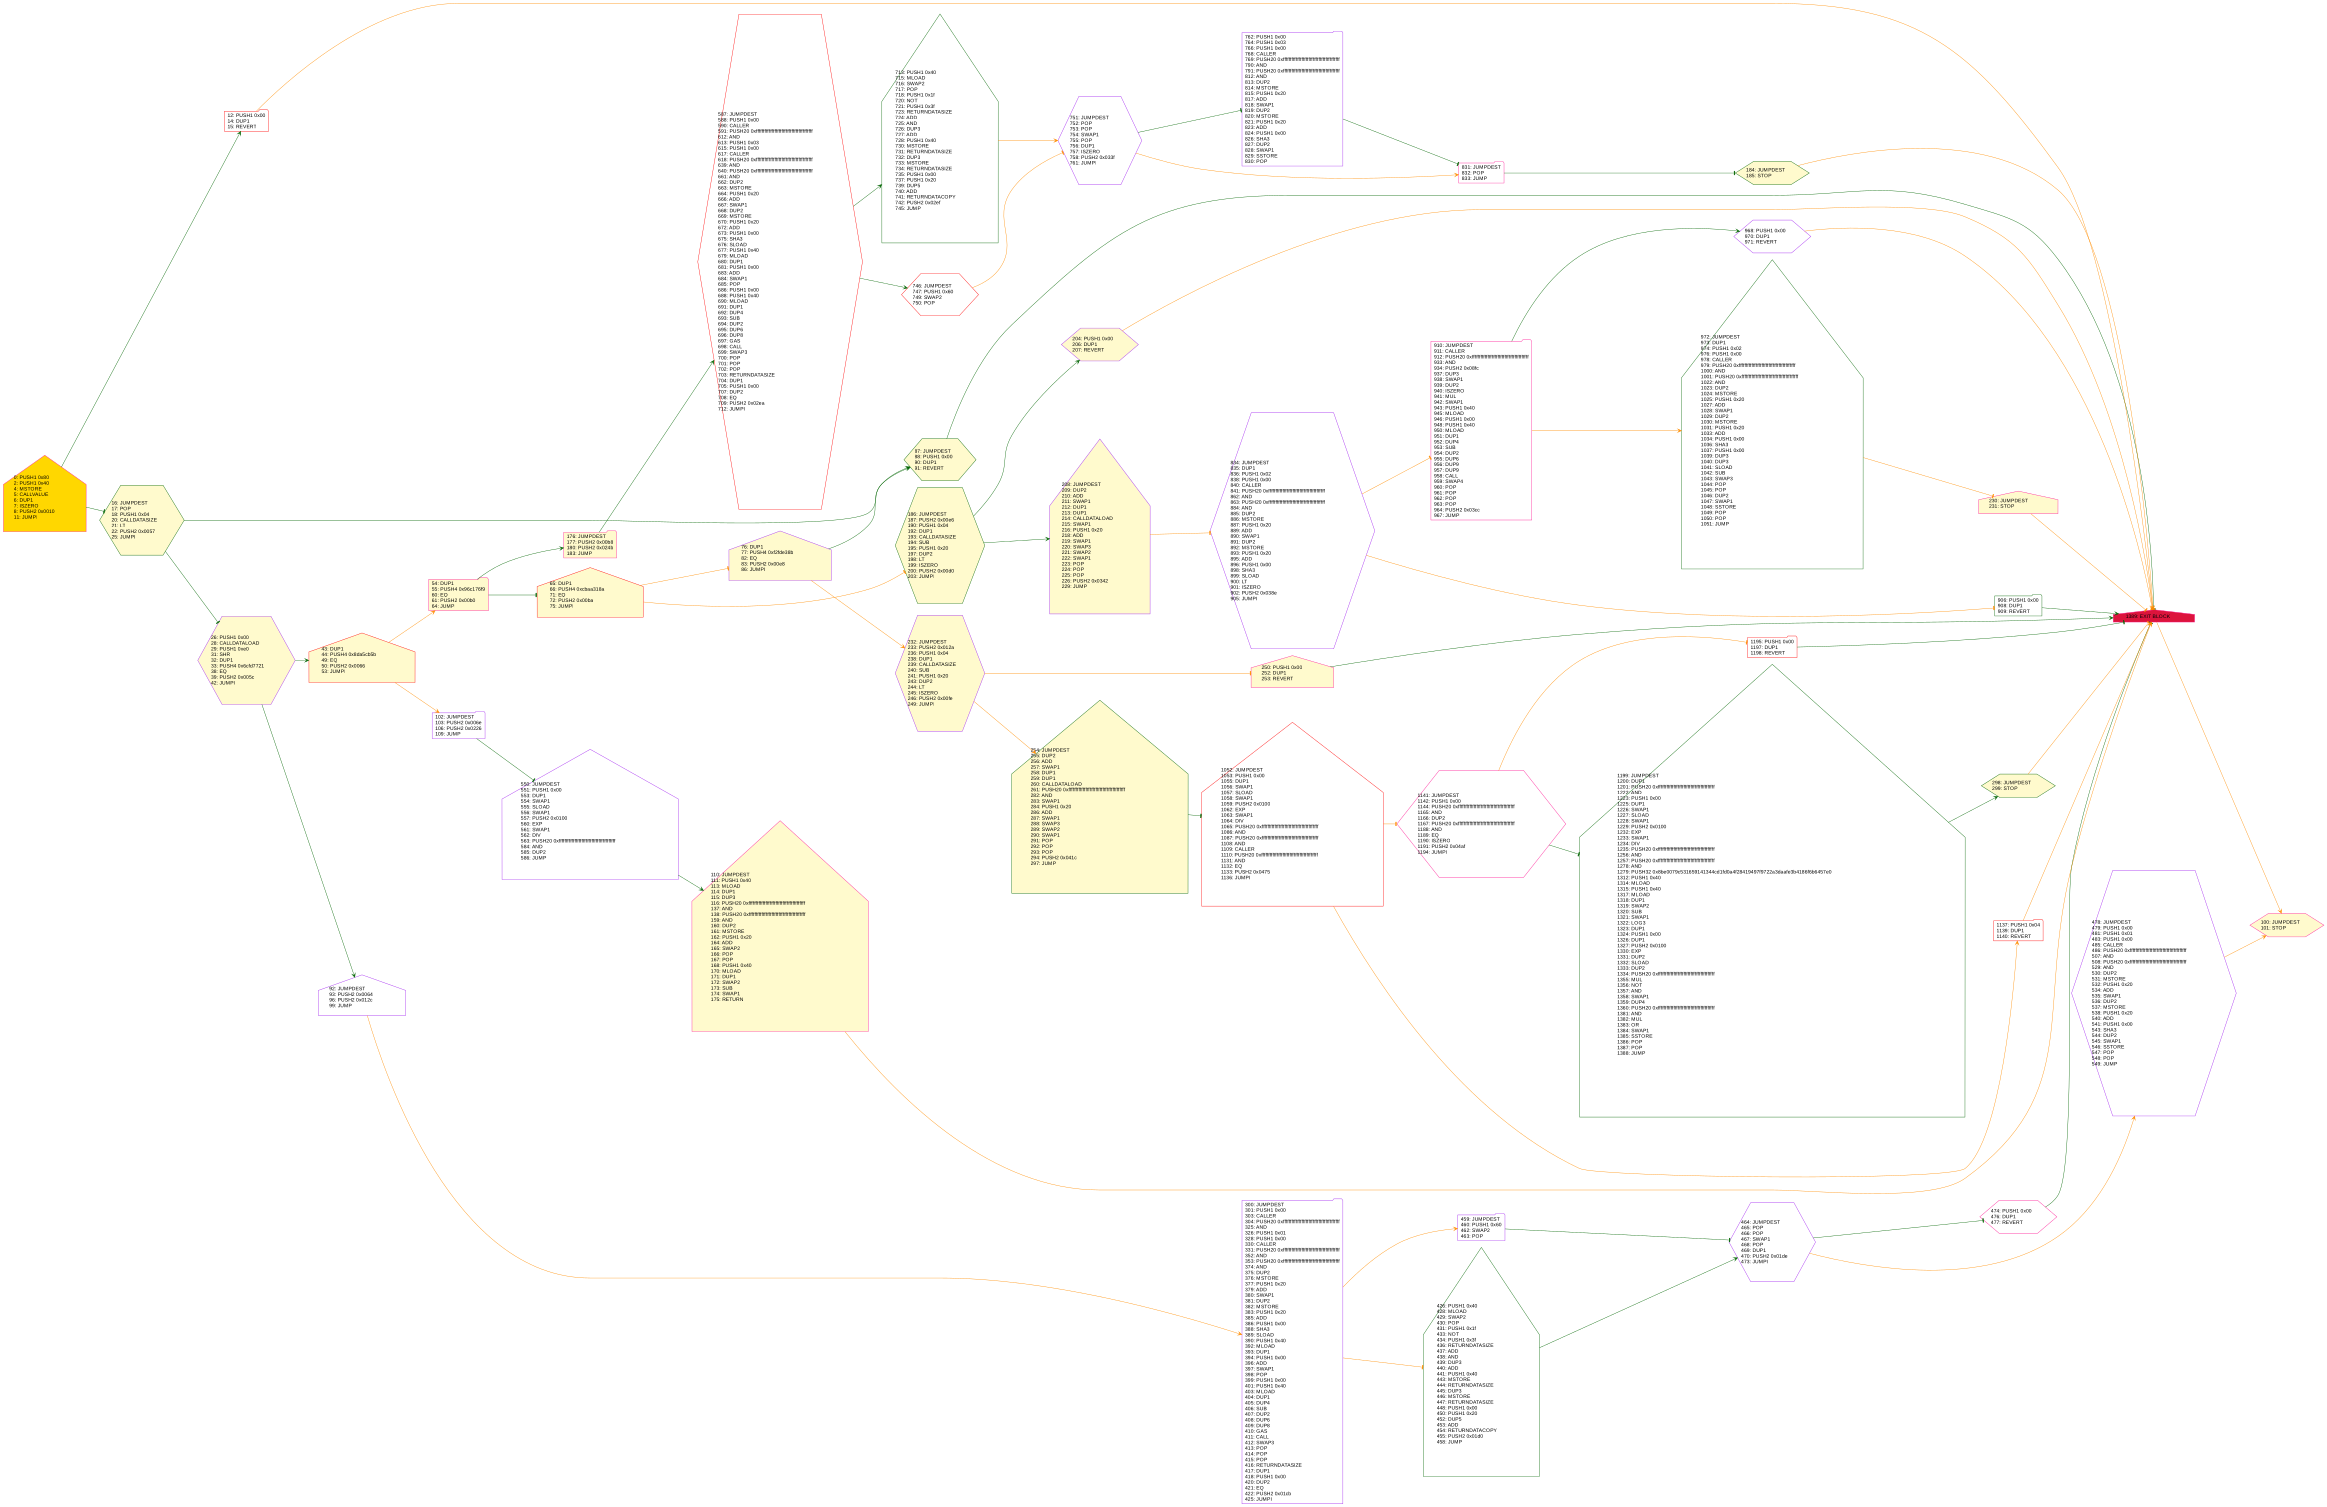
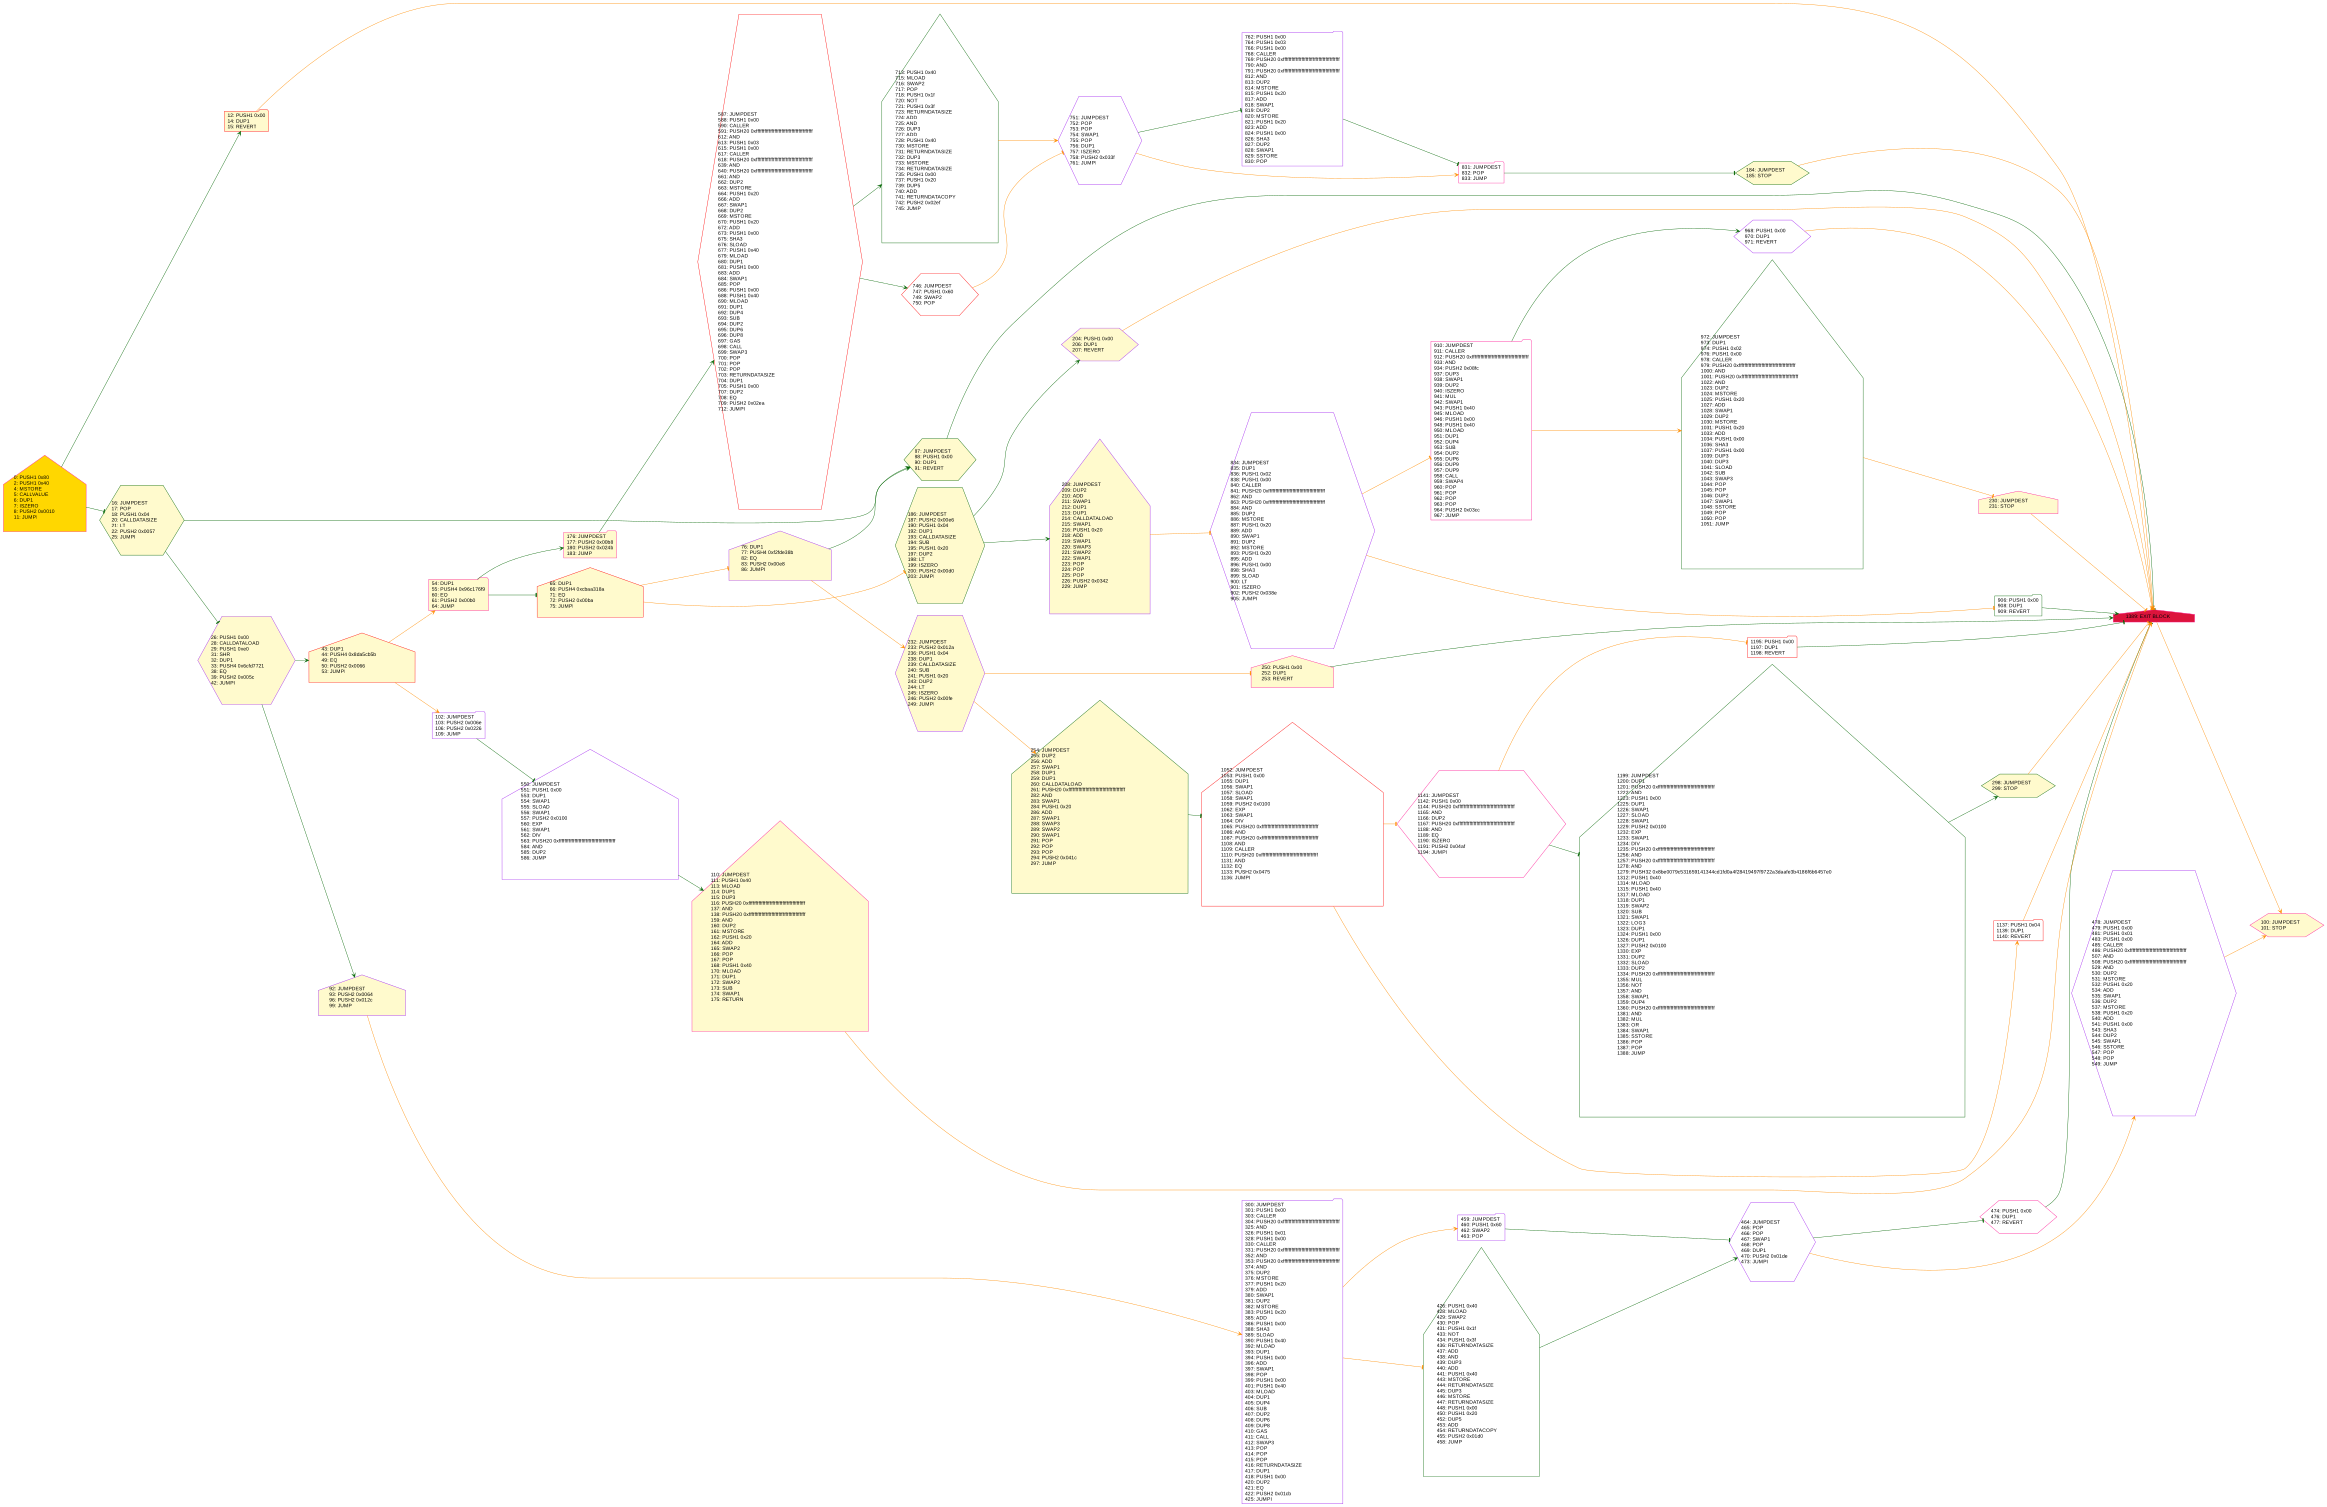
node "12: PUSH1 0x00 14: DUP1 15: REVERT": fillcolor white -> lemonchiffon
node "92: JUMPDEST 93: PUSH2 0x0064 96: PUSH2 0x012c 99: JUMP": fillcolor white -> lemonchiffon
